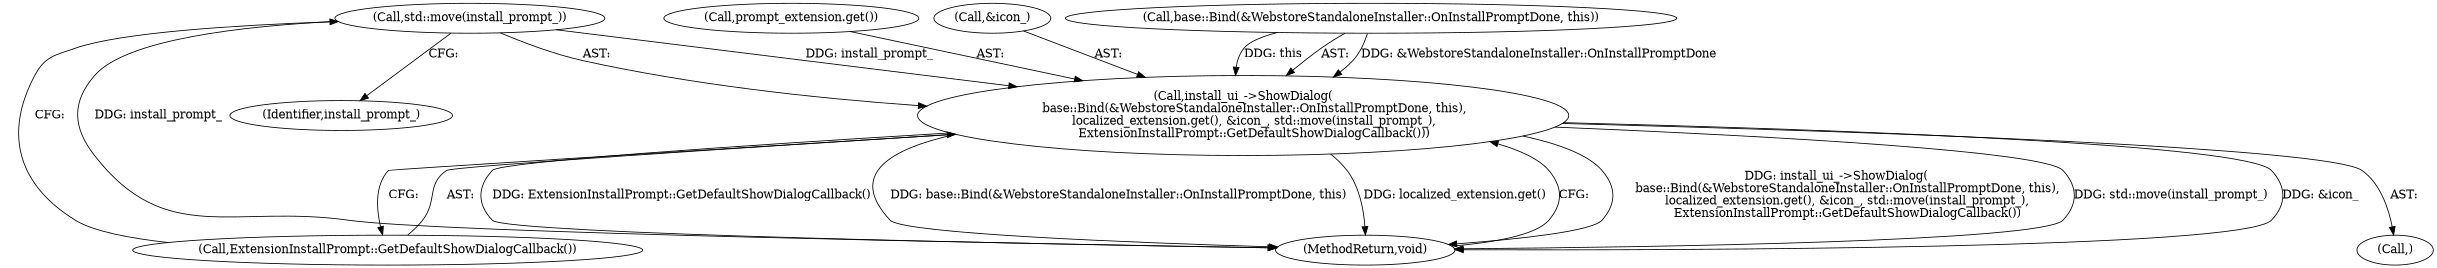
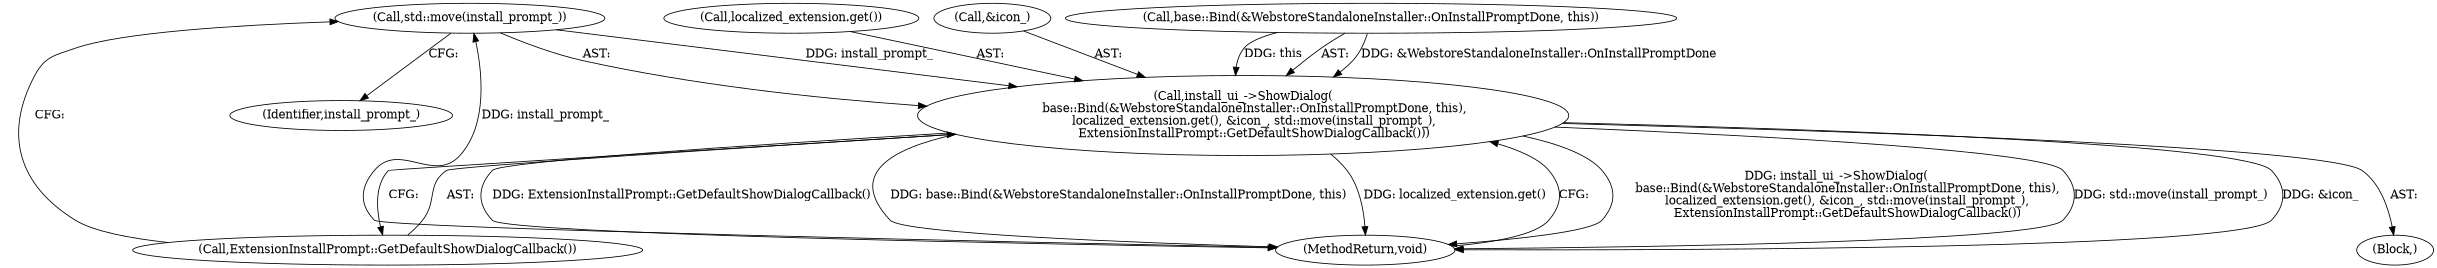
node "(Call,prompt_extension.get())": label "(Call,prompt_extension.get())" -> "(Call,localized_extension.get())"
edge "(Call,std::move(install_prompt_))" -> "(MethodReturn,void)": reversed
node "(Call,)": label "(Call,)" -> "(Block,)"
